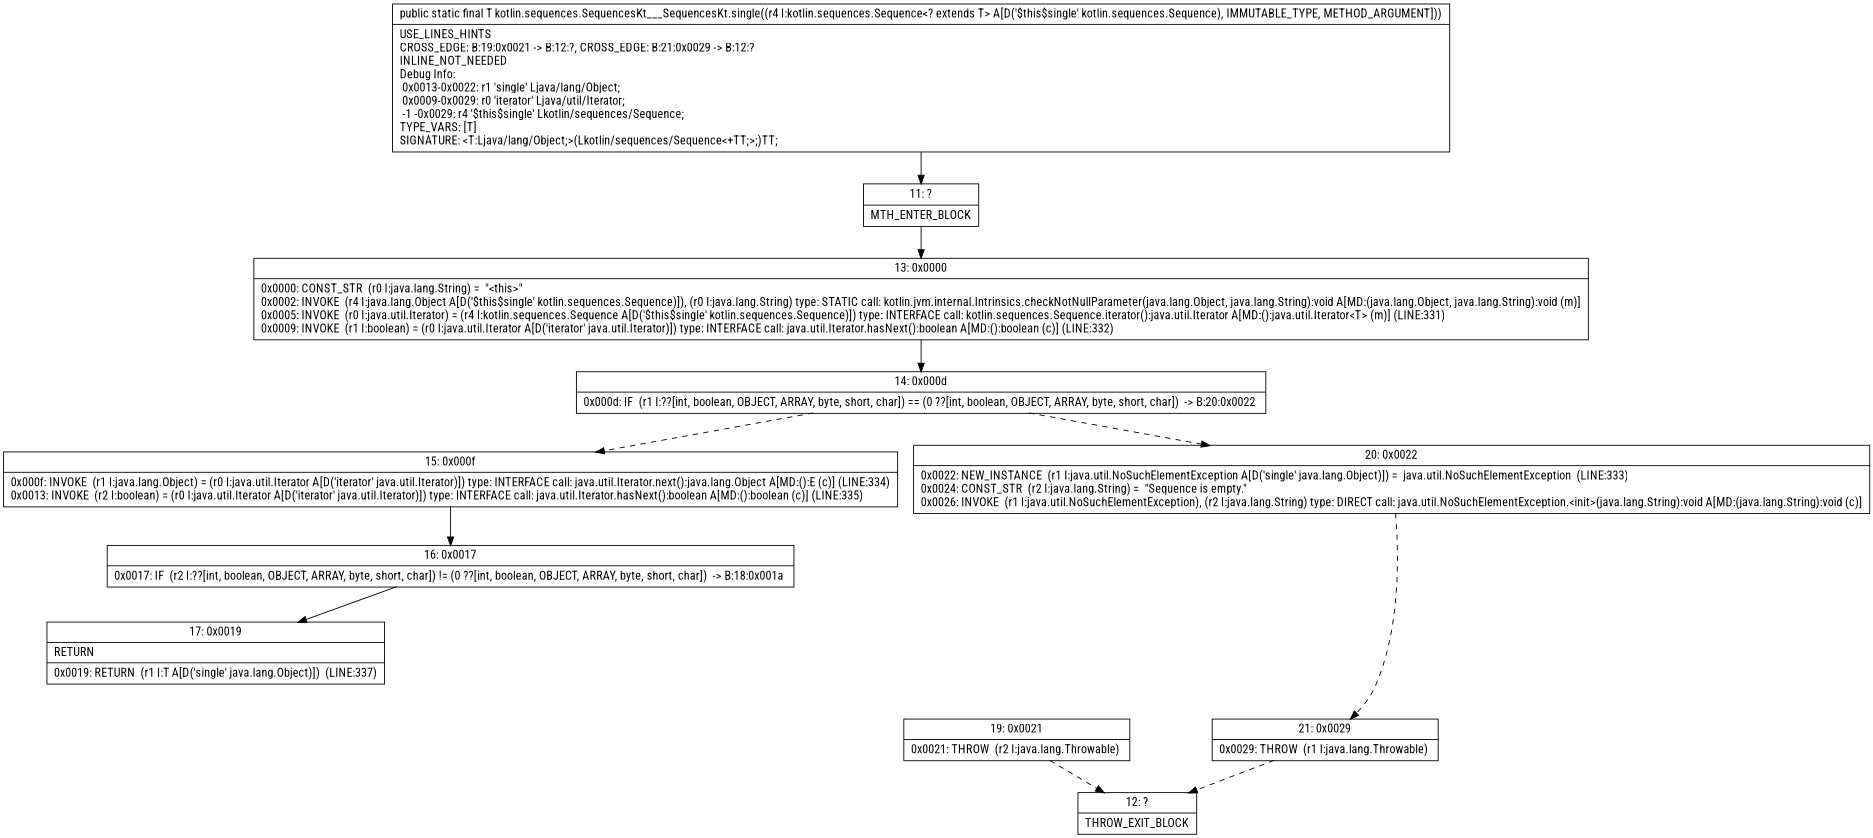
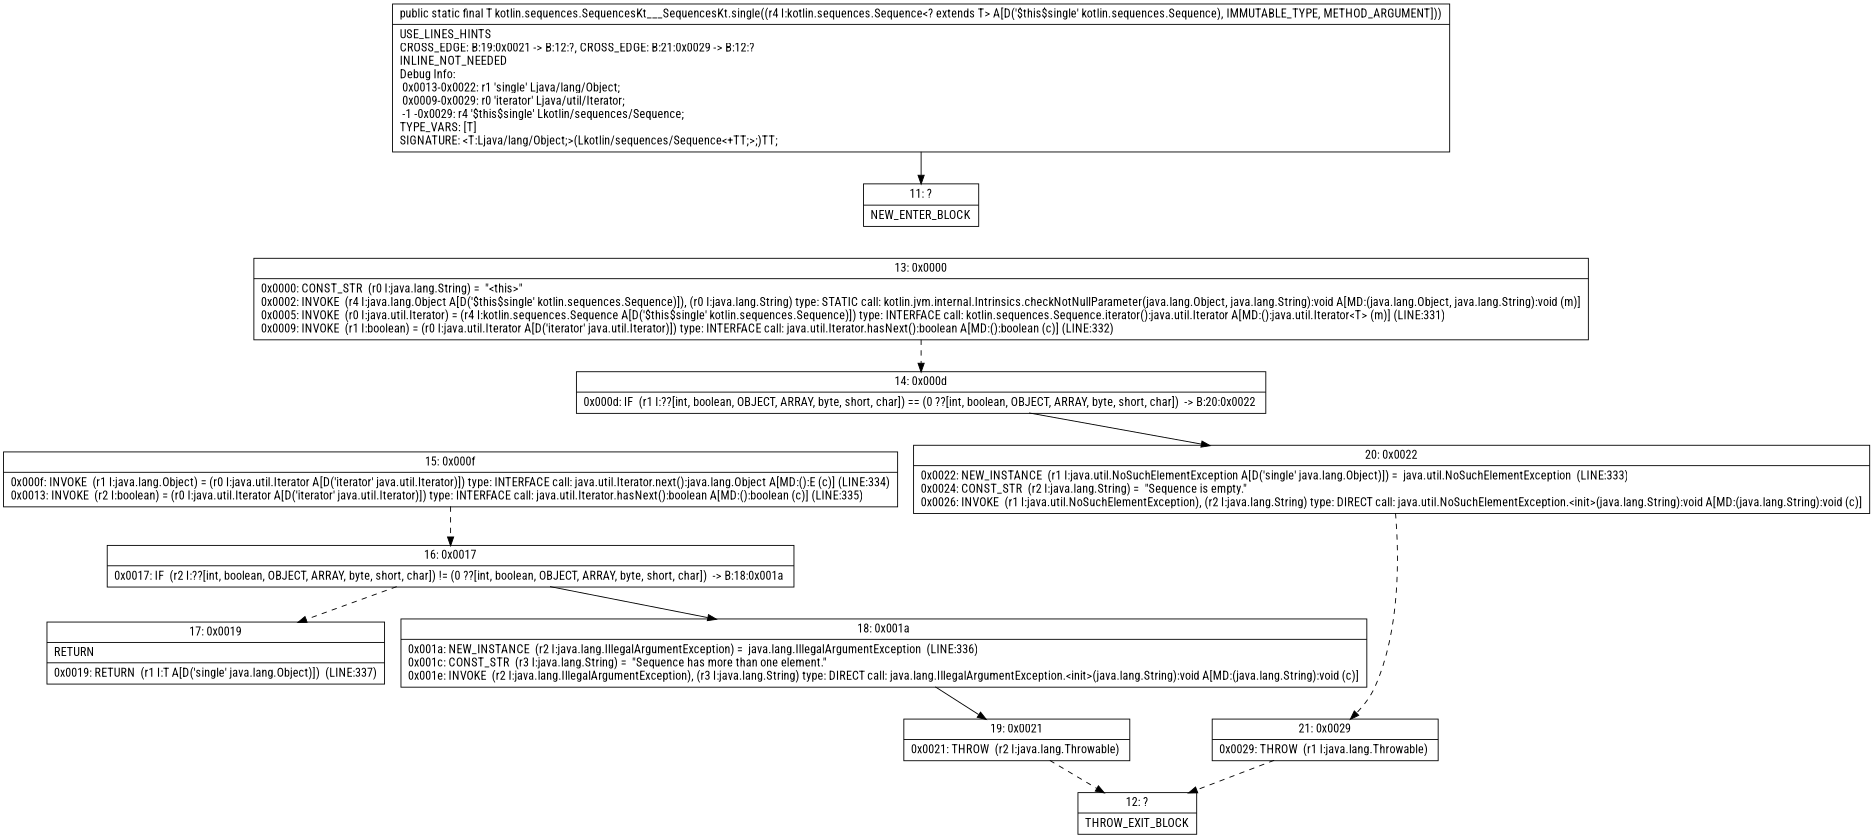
node "11: ?": text "MTH_ENTER_BLOCK" -> "NEW_ENTER_BLOCK"
edge "11: ?" -> "13: 0x0000": removed
edge "13: 0x0000" -> "14: 0x000d": style solid -> dashed
edge "14: 0x000d" -> "20: 0x0022": style dashed -> solid
edge "14: 0x000d" -> "15: 0x000f": removed
edge "15: 0x000f" -> "16: 0x0017": style solid -> dashed
edge "16: 0x0017" -> "17: 0x0019": style solid -> dashed
node "18: 0x001a": added
